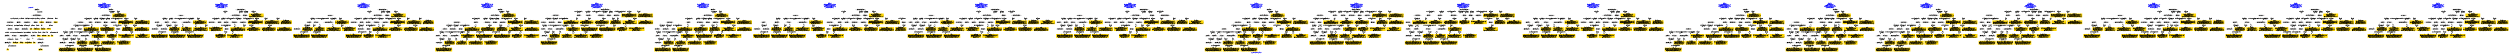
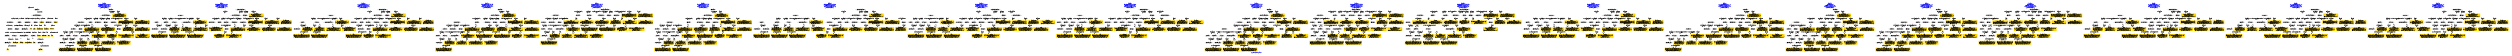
cluster "1-correct model": label "1-correct model" -> "1-imageURL model"
node "title": added
